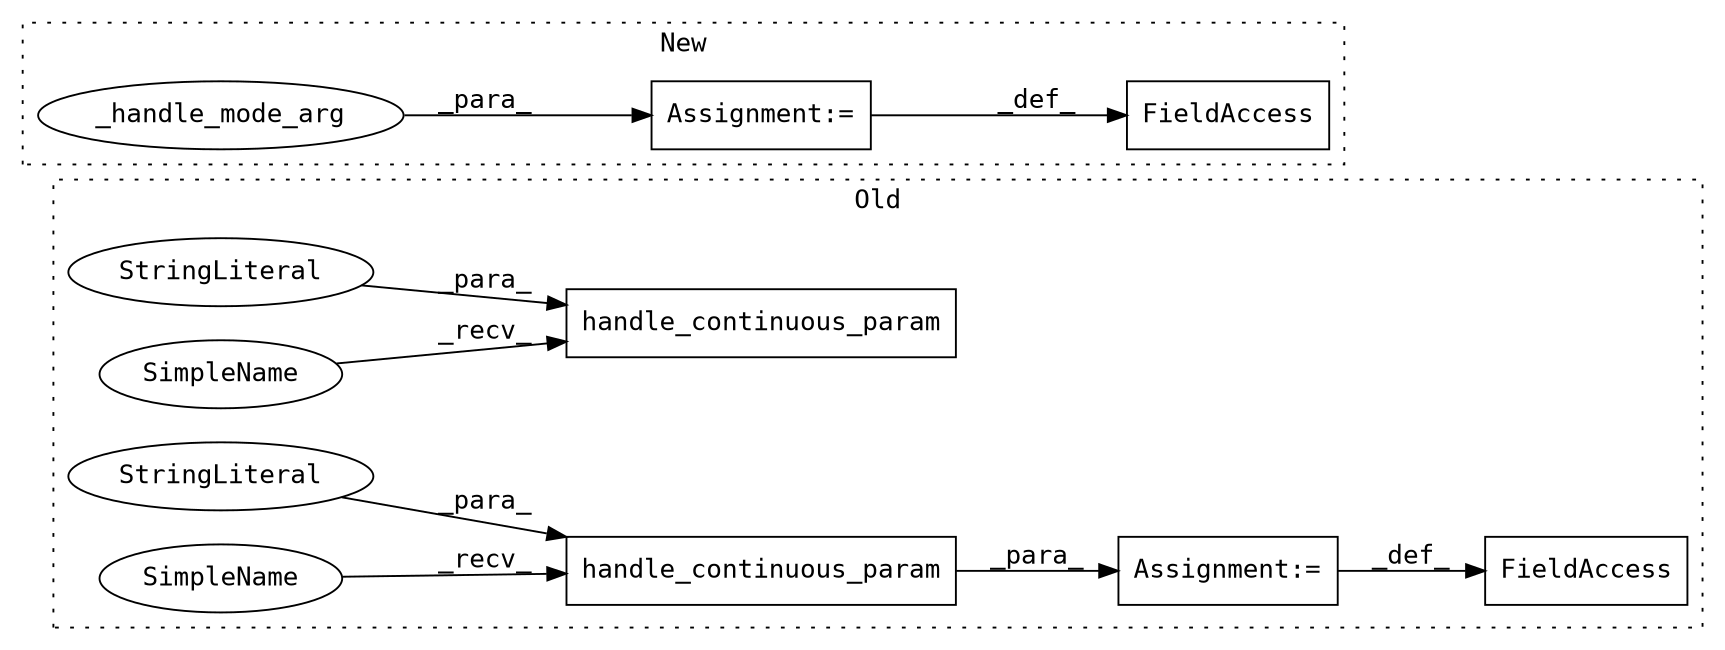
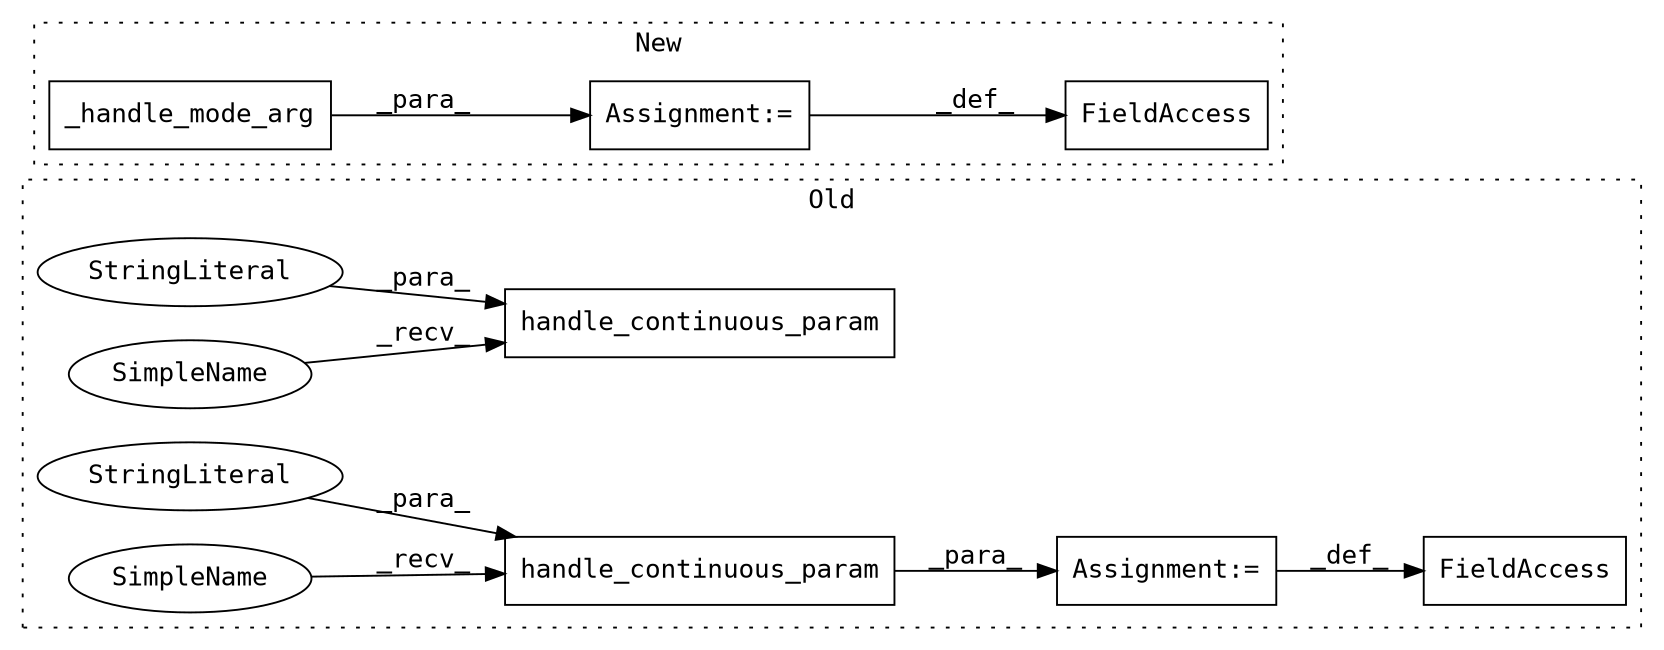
node "_handle_mode_arg": shape ellipse -> box
